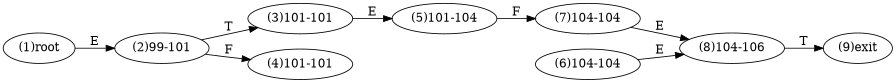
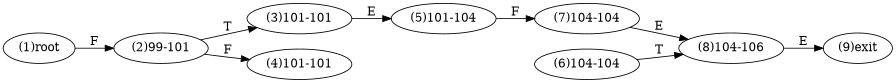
edge "(1)root" -> "(2)99-101": label "E" -> "F"
edge "(8)104-106" -> "(9)exit": label "T" -> "E"
edge "(6)104-104" -> "(8)104-106": label "E" -> "T"
